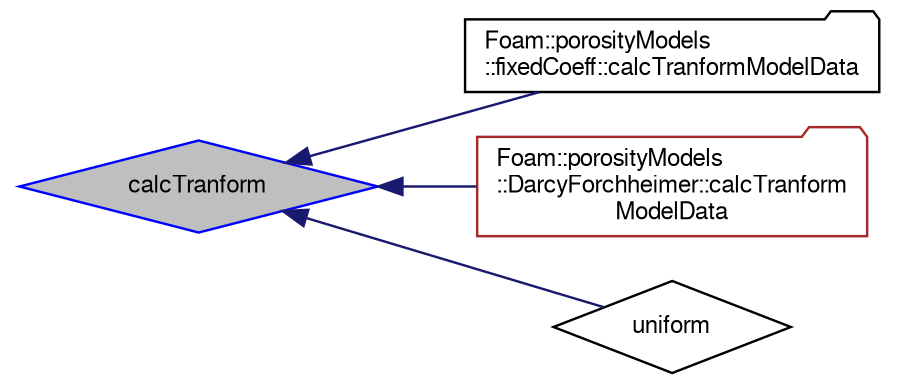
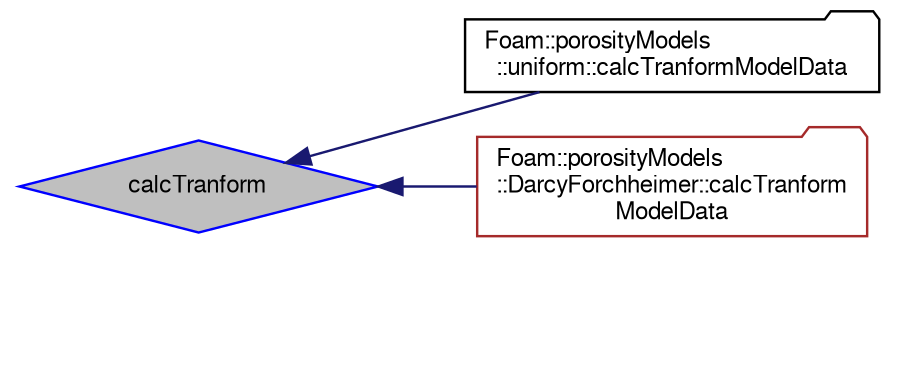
node "Foam::porosityModels ::fixedCoeff::calcTranformModelData": label "Foam::porosityModels ::fixedCoeff::calcTranformModelData" -> "Foam::porosityModels ::uniform::calcTranformModelData"
node "uniform": removed
